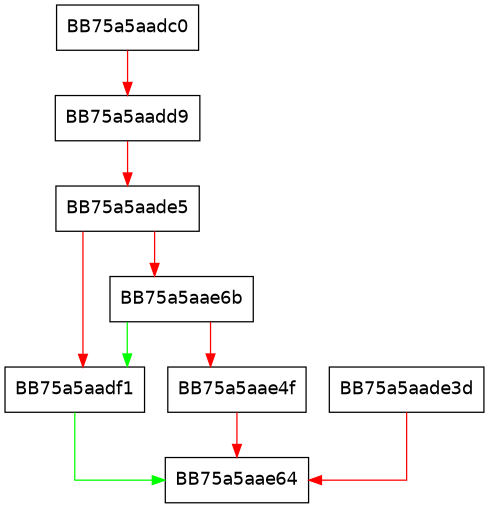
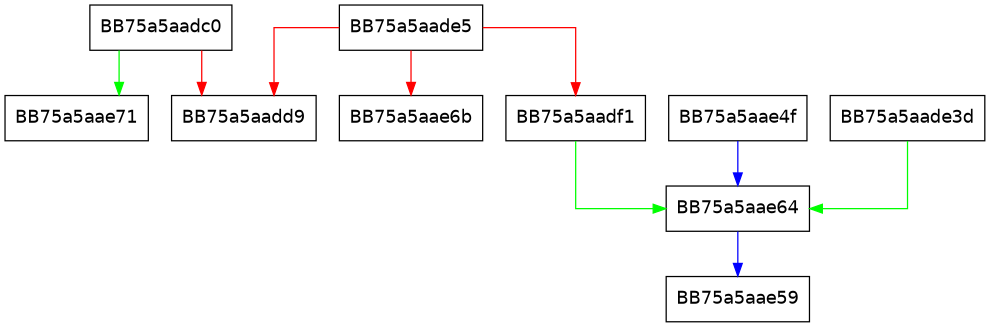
node "BB75a5aae71": added
edge "BB75a5aadd9" -> "BB75a5aade5": reversed
node "BB75a5aae59": added
edge "BB75a5aae6b" -> "BB75a5aadf1": removed
edge "BB75a5aae6b" -> "BB75a5aae4f": removed
edge "BB75a5aae4f" -> "BB75a5aae64": color red -> blue
edge "BB75a5aade3d" -> "BB75a5aae64": color red -> green
